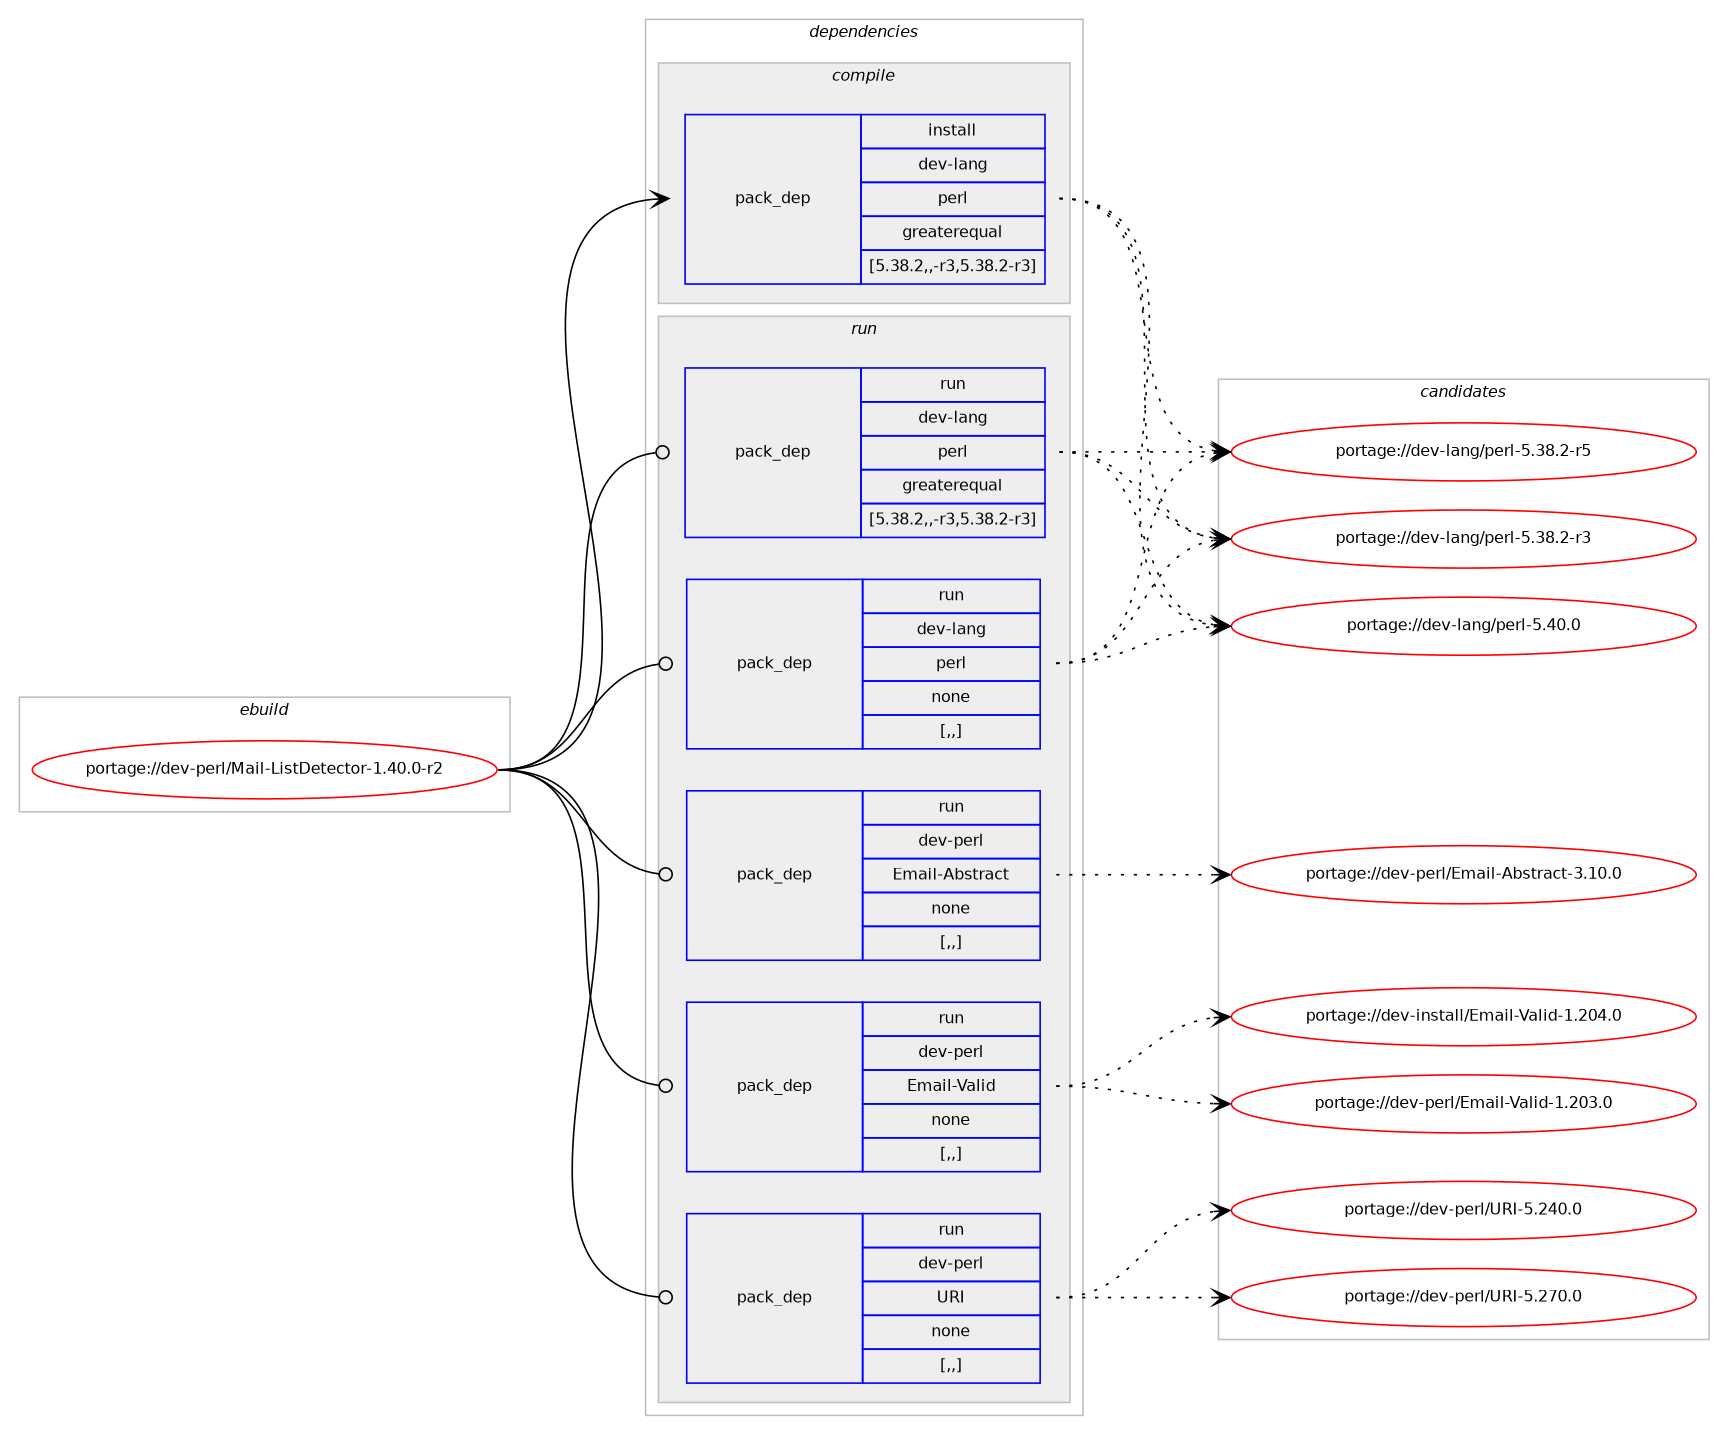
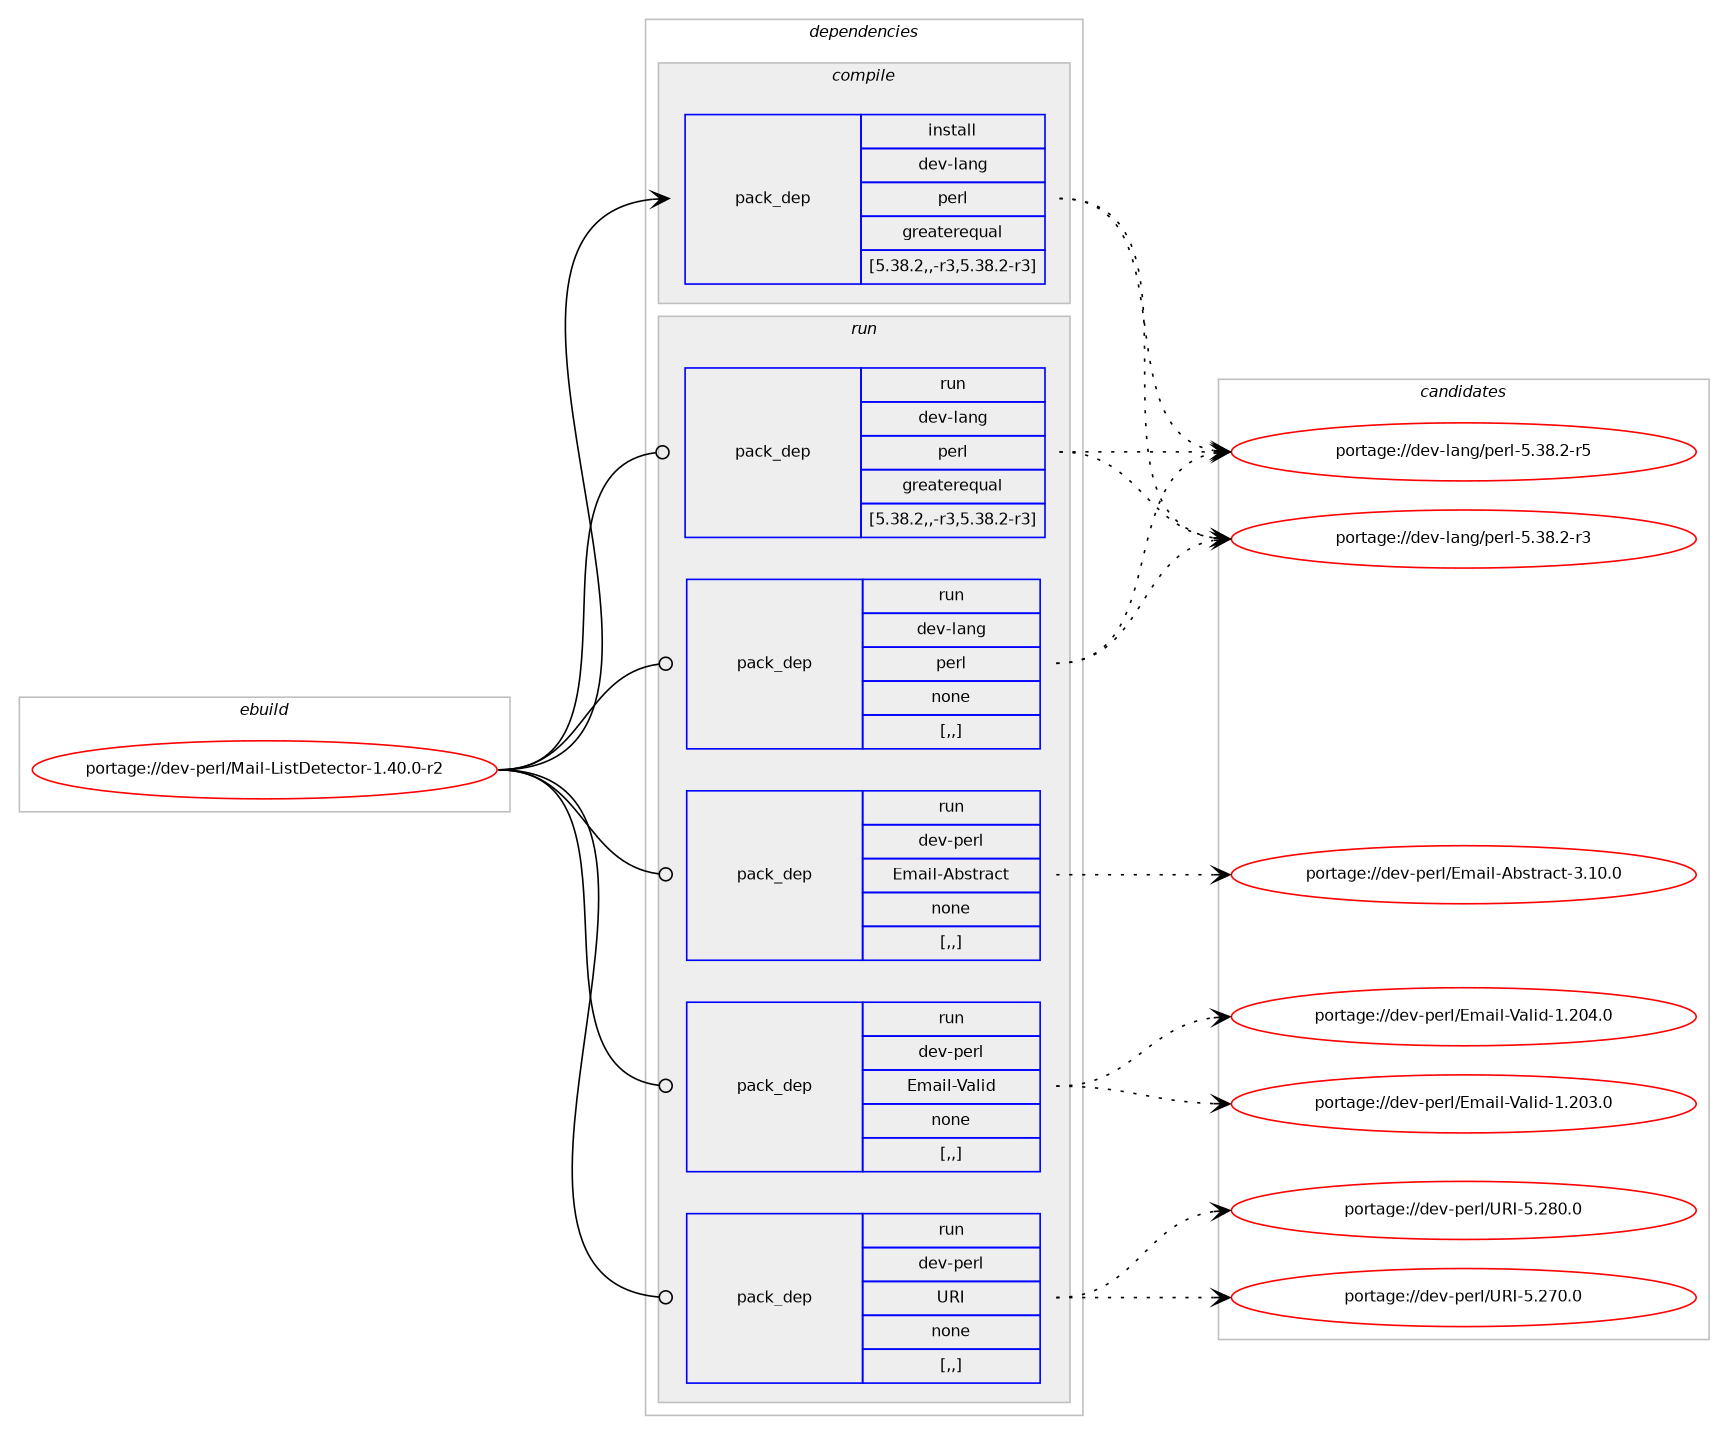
node "portage://dev-lang/perl-5.40.0": removed
node "portage://dev-install/Email-Valid-1.204.0": label "portage://dev-install/Email-Valid-1.204.0" -> "portage://dev-perl/Email-Valid-1.204.0"
node "portage://dev-perl/URI-5.240.0": label "portage://dev-perl/URI-5.240.0" -> "portage://dev-perl/URI-5.280.0"
